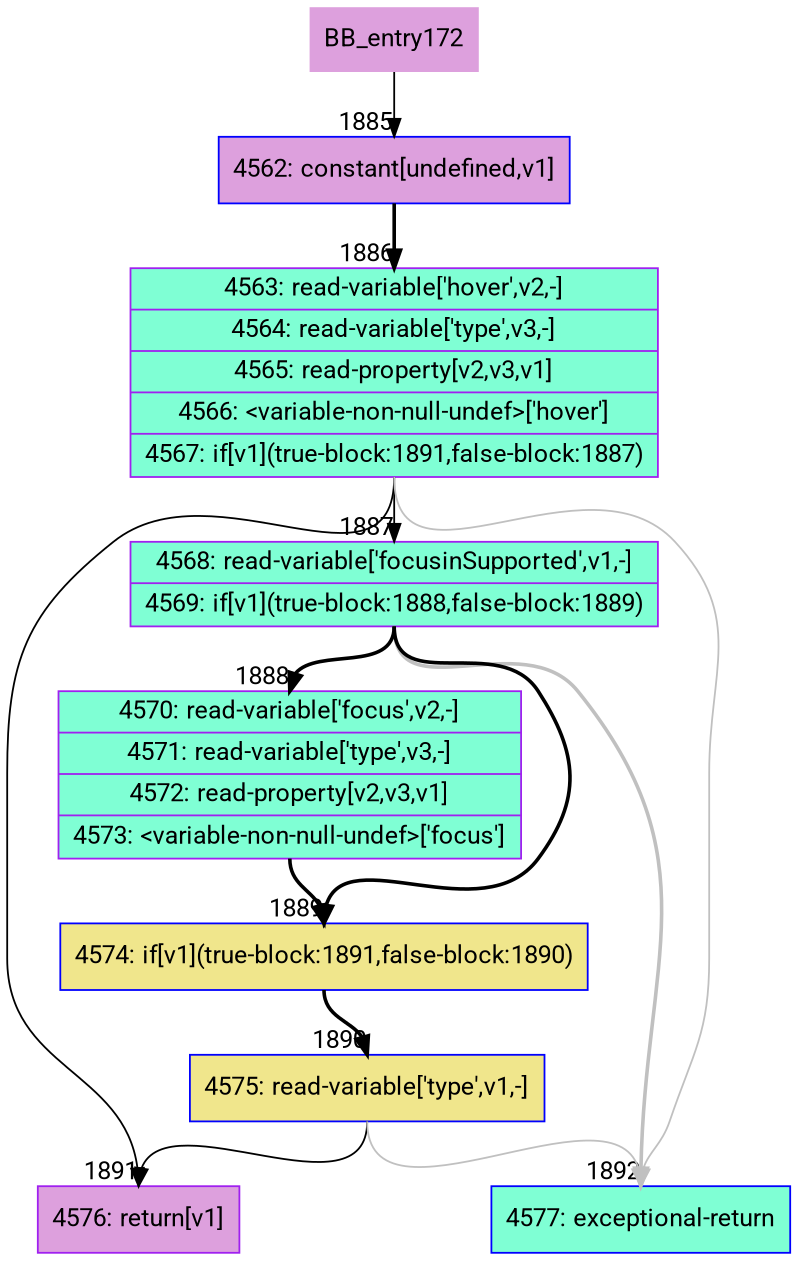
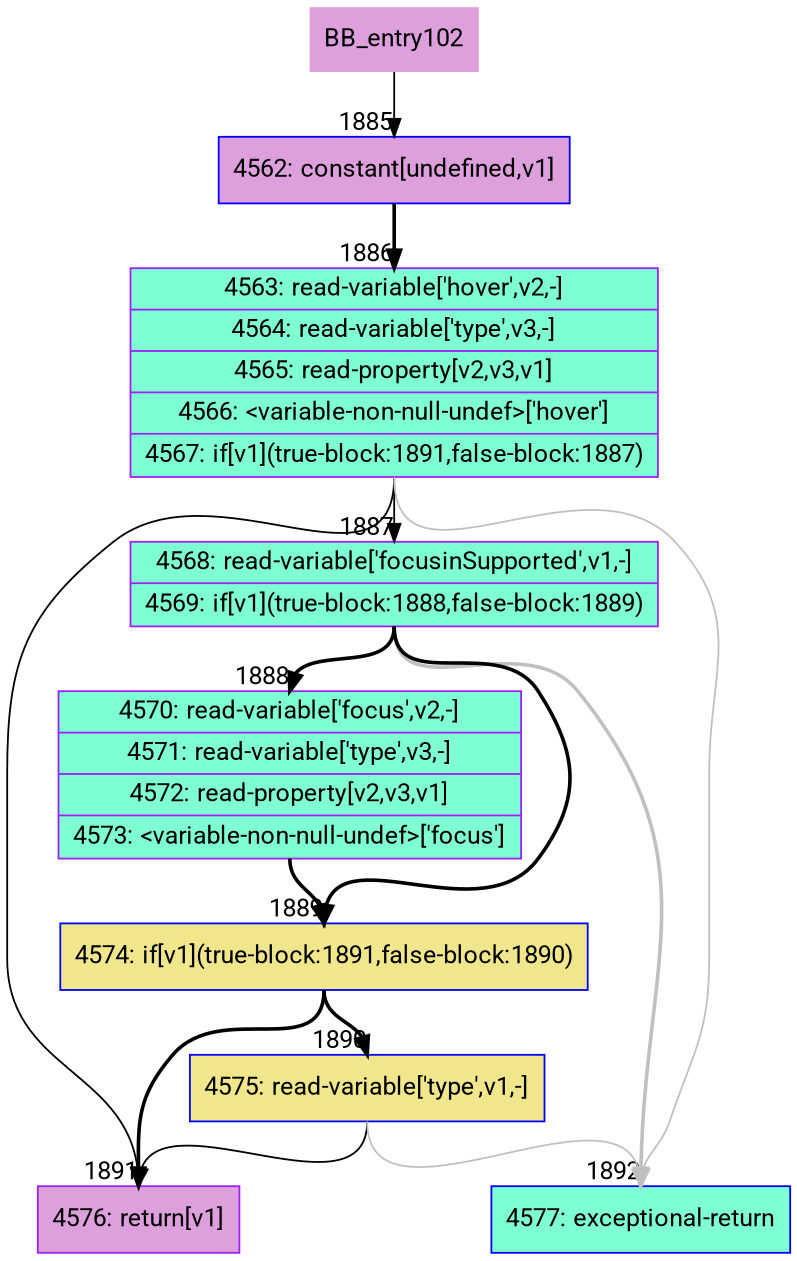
node "BB_entry172": label "BB_entry172" -> "BB_entry102"
edge "4574: if[v1](true-block:1891,false-block:1890)" -> "4576: return[v1]": added
